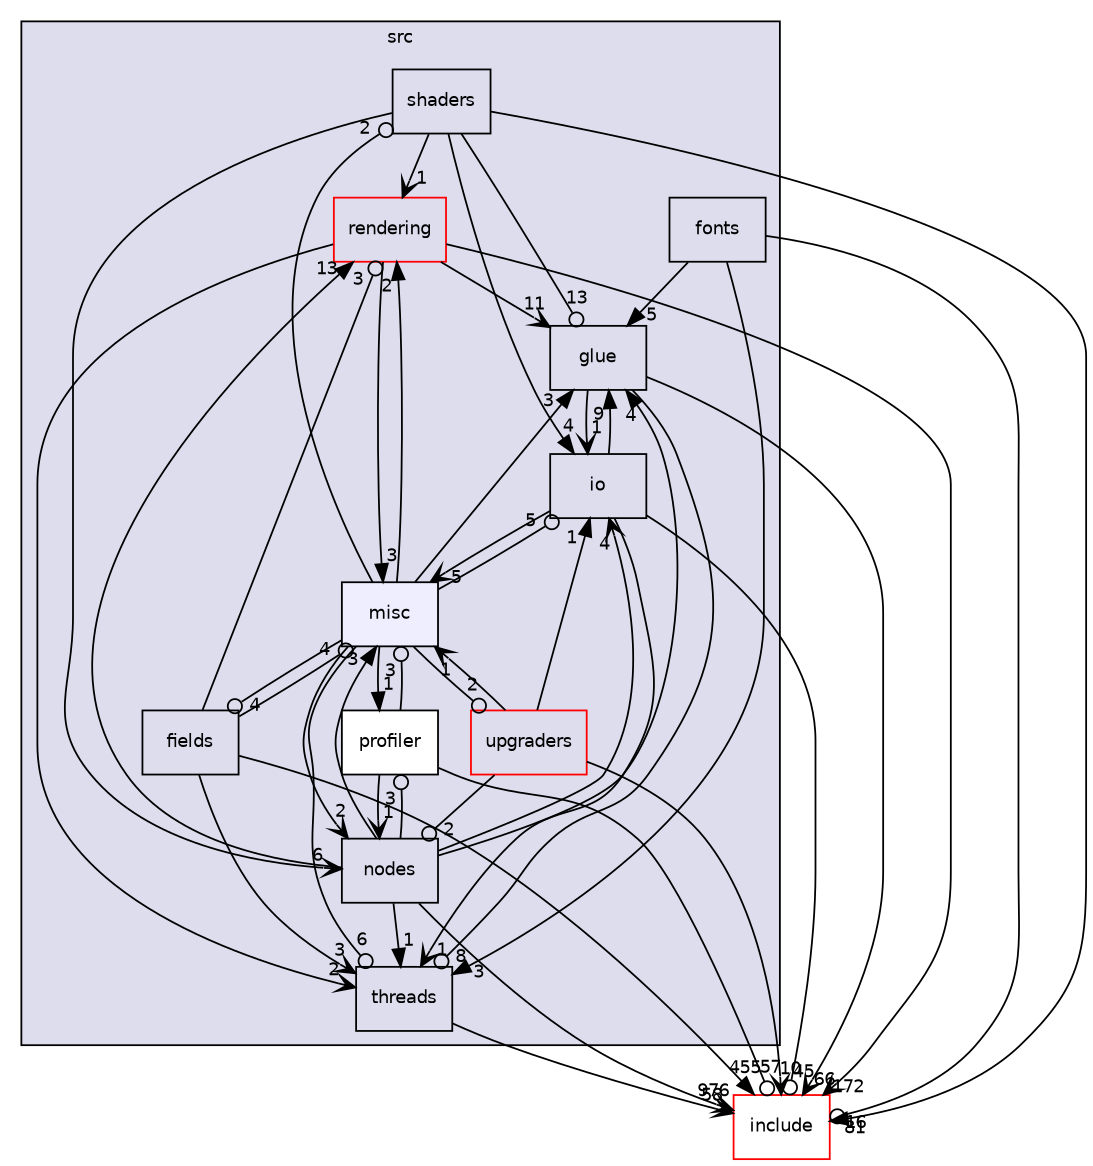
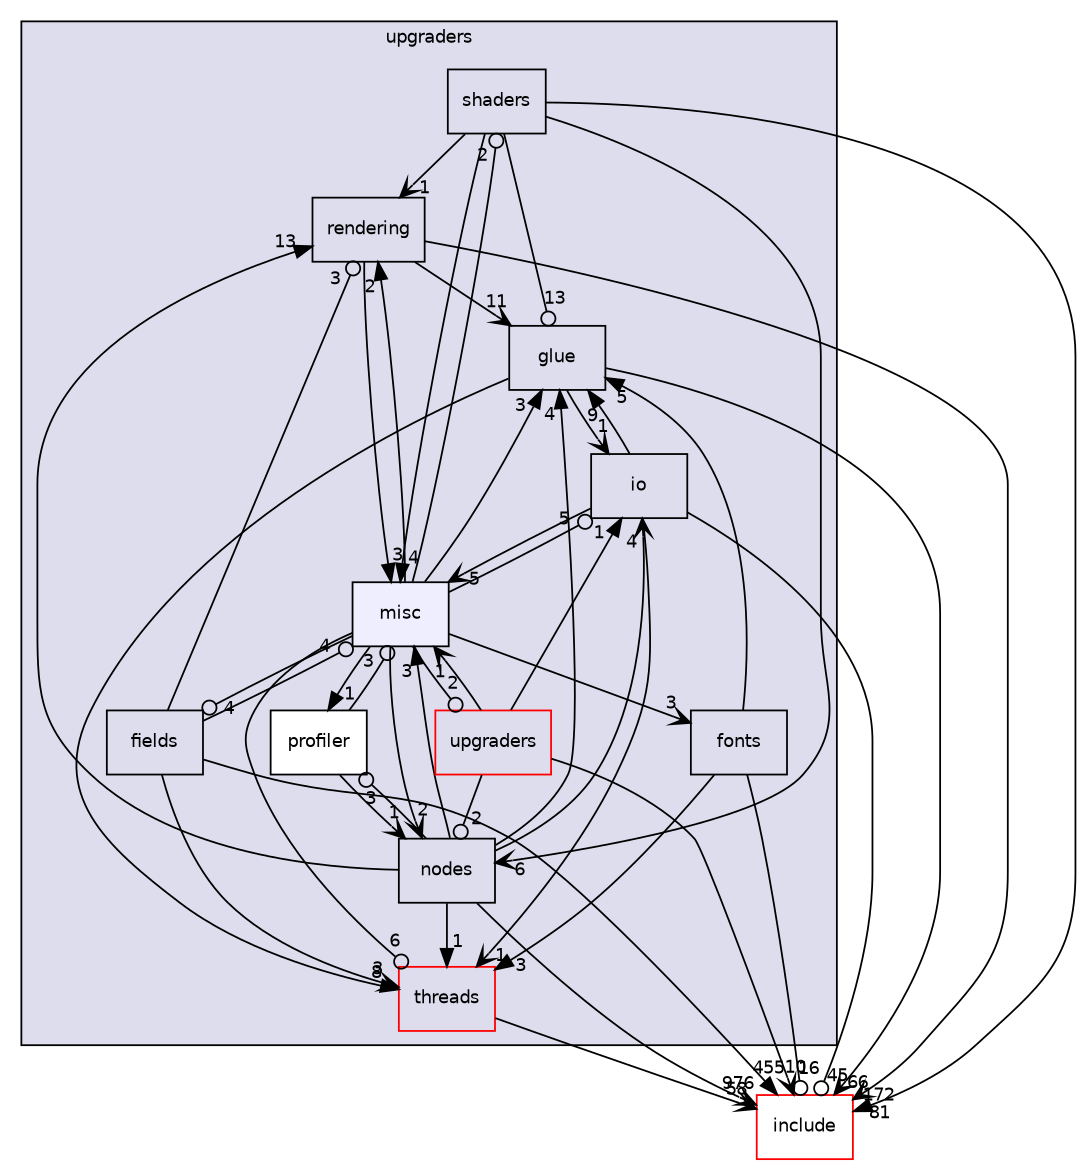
cluster "src": label "src" -> "upgraders"
node "rendering": color red -> black
edge "shaders" -> "io": now "shaders" -> "misc"
edge "rendering" -> "threads": removed
edge "misc" -> "fonts": added
edge "glue" -> "threads": arrowhead odot -> normal
edge "profiler" -> "include": removed
node "threads": color black -> red
